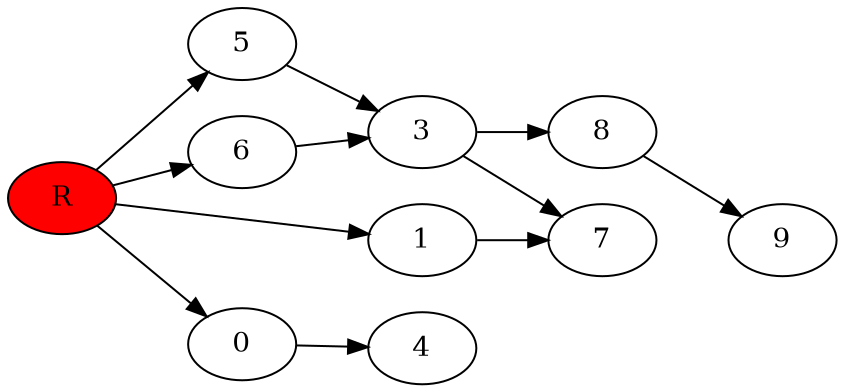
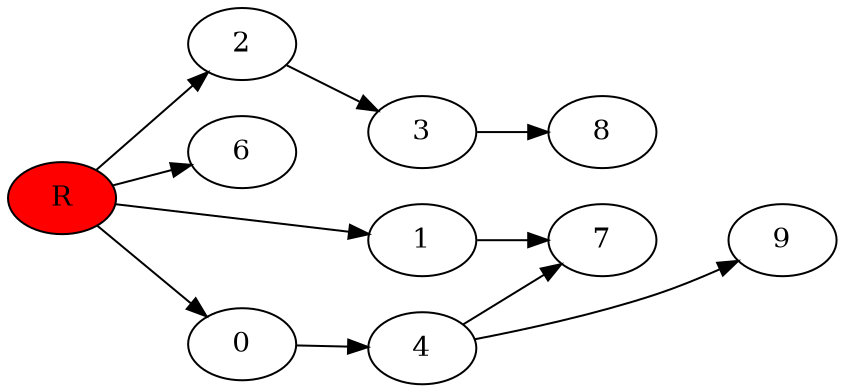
node "5": label "5" -> "2"
edge "6" -> "3": removed
edge "3" -> "7": now "4" -> "7"
edge "8" -> "9": now "4" -> "9"
